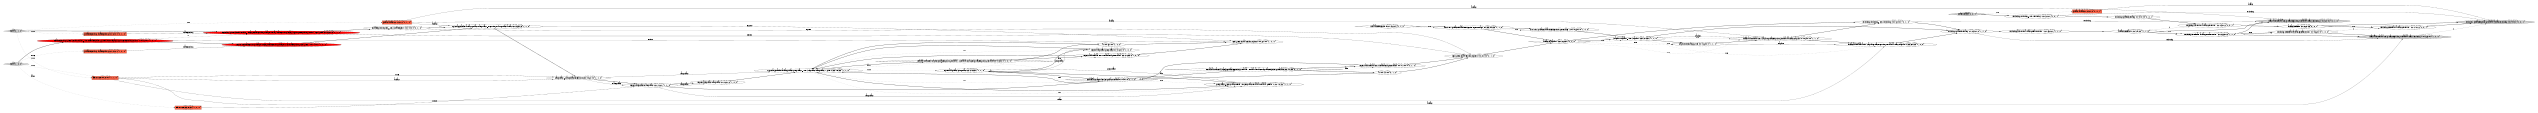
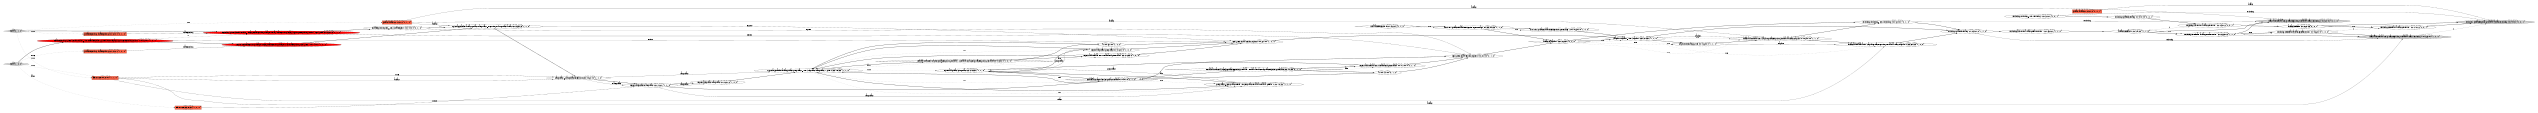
node "createMetadata['0', '0', '1']": removed
edge "repoSystem.install(session,request)@@@22@@@['1', '0', '0']" -> "Snapshot snapshot = new Snapshot()@@@27@@@['1', '1', '0']": added
edge "request.addArtifact(pomArtifact)@@@13@@@['1', '0', '0']" -> "repoSystem.install(session,request)@@@22@@@['1', '0', '0']": added
edge "request.addArtifact(pomArtifact)@@@12@@@['1', '1', '0']" -> "repoSystem.install(session,request)@@@21@@@['0', '1', '0']": added
